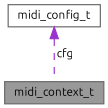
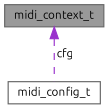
edge "midi_context_t" -> "midi_config_t": reversed
